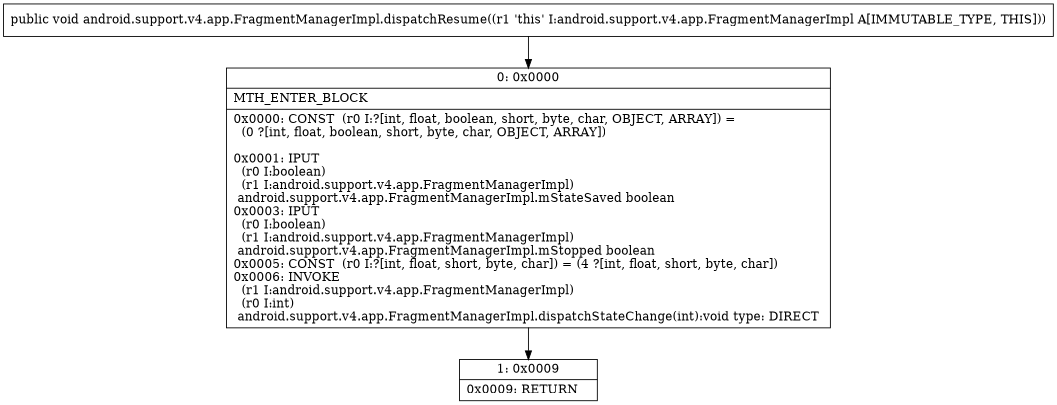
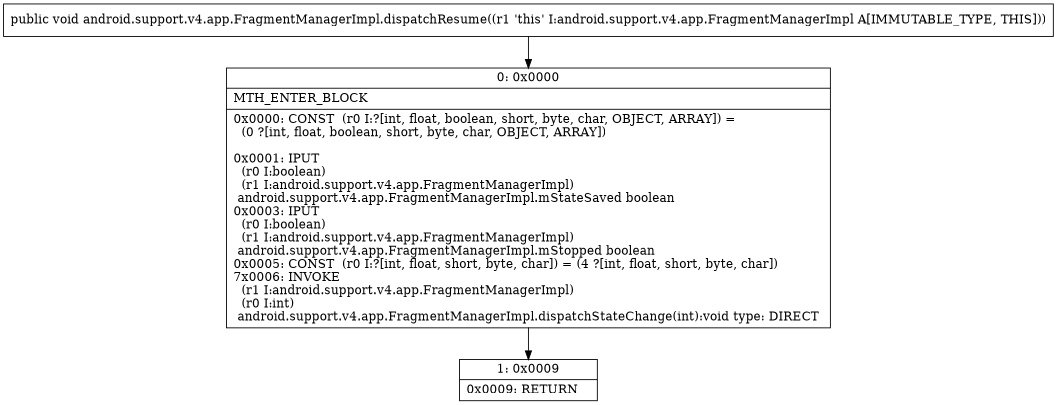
node "0: 0x0000": text "0x0006: INVOKE" -> "7x0006: INVOKE"
